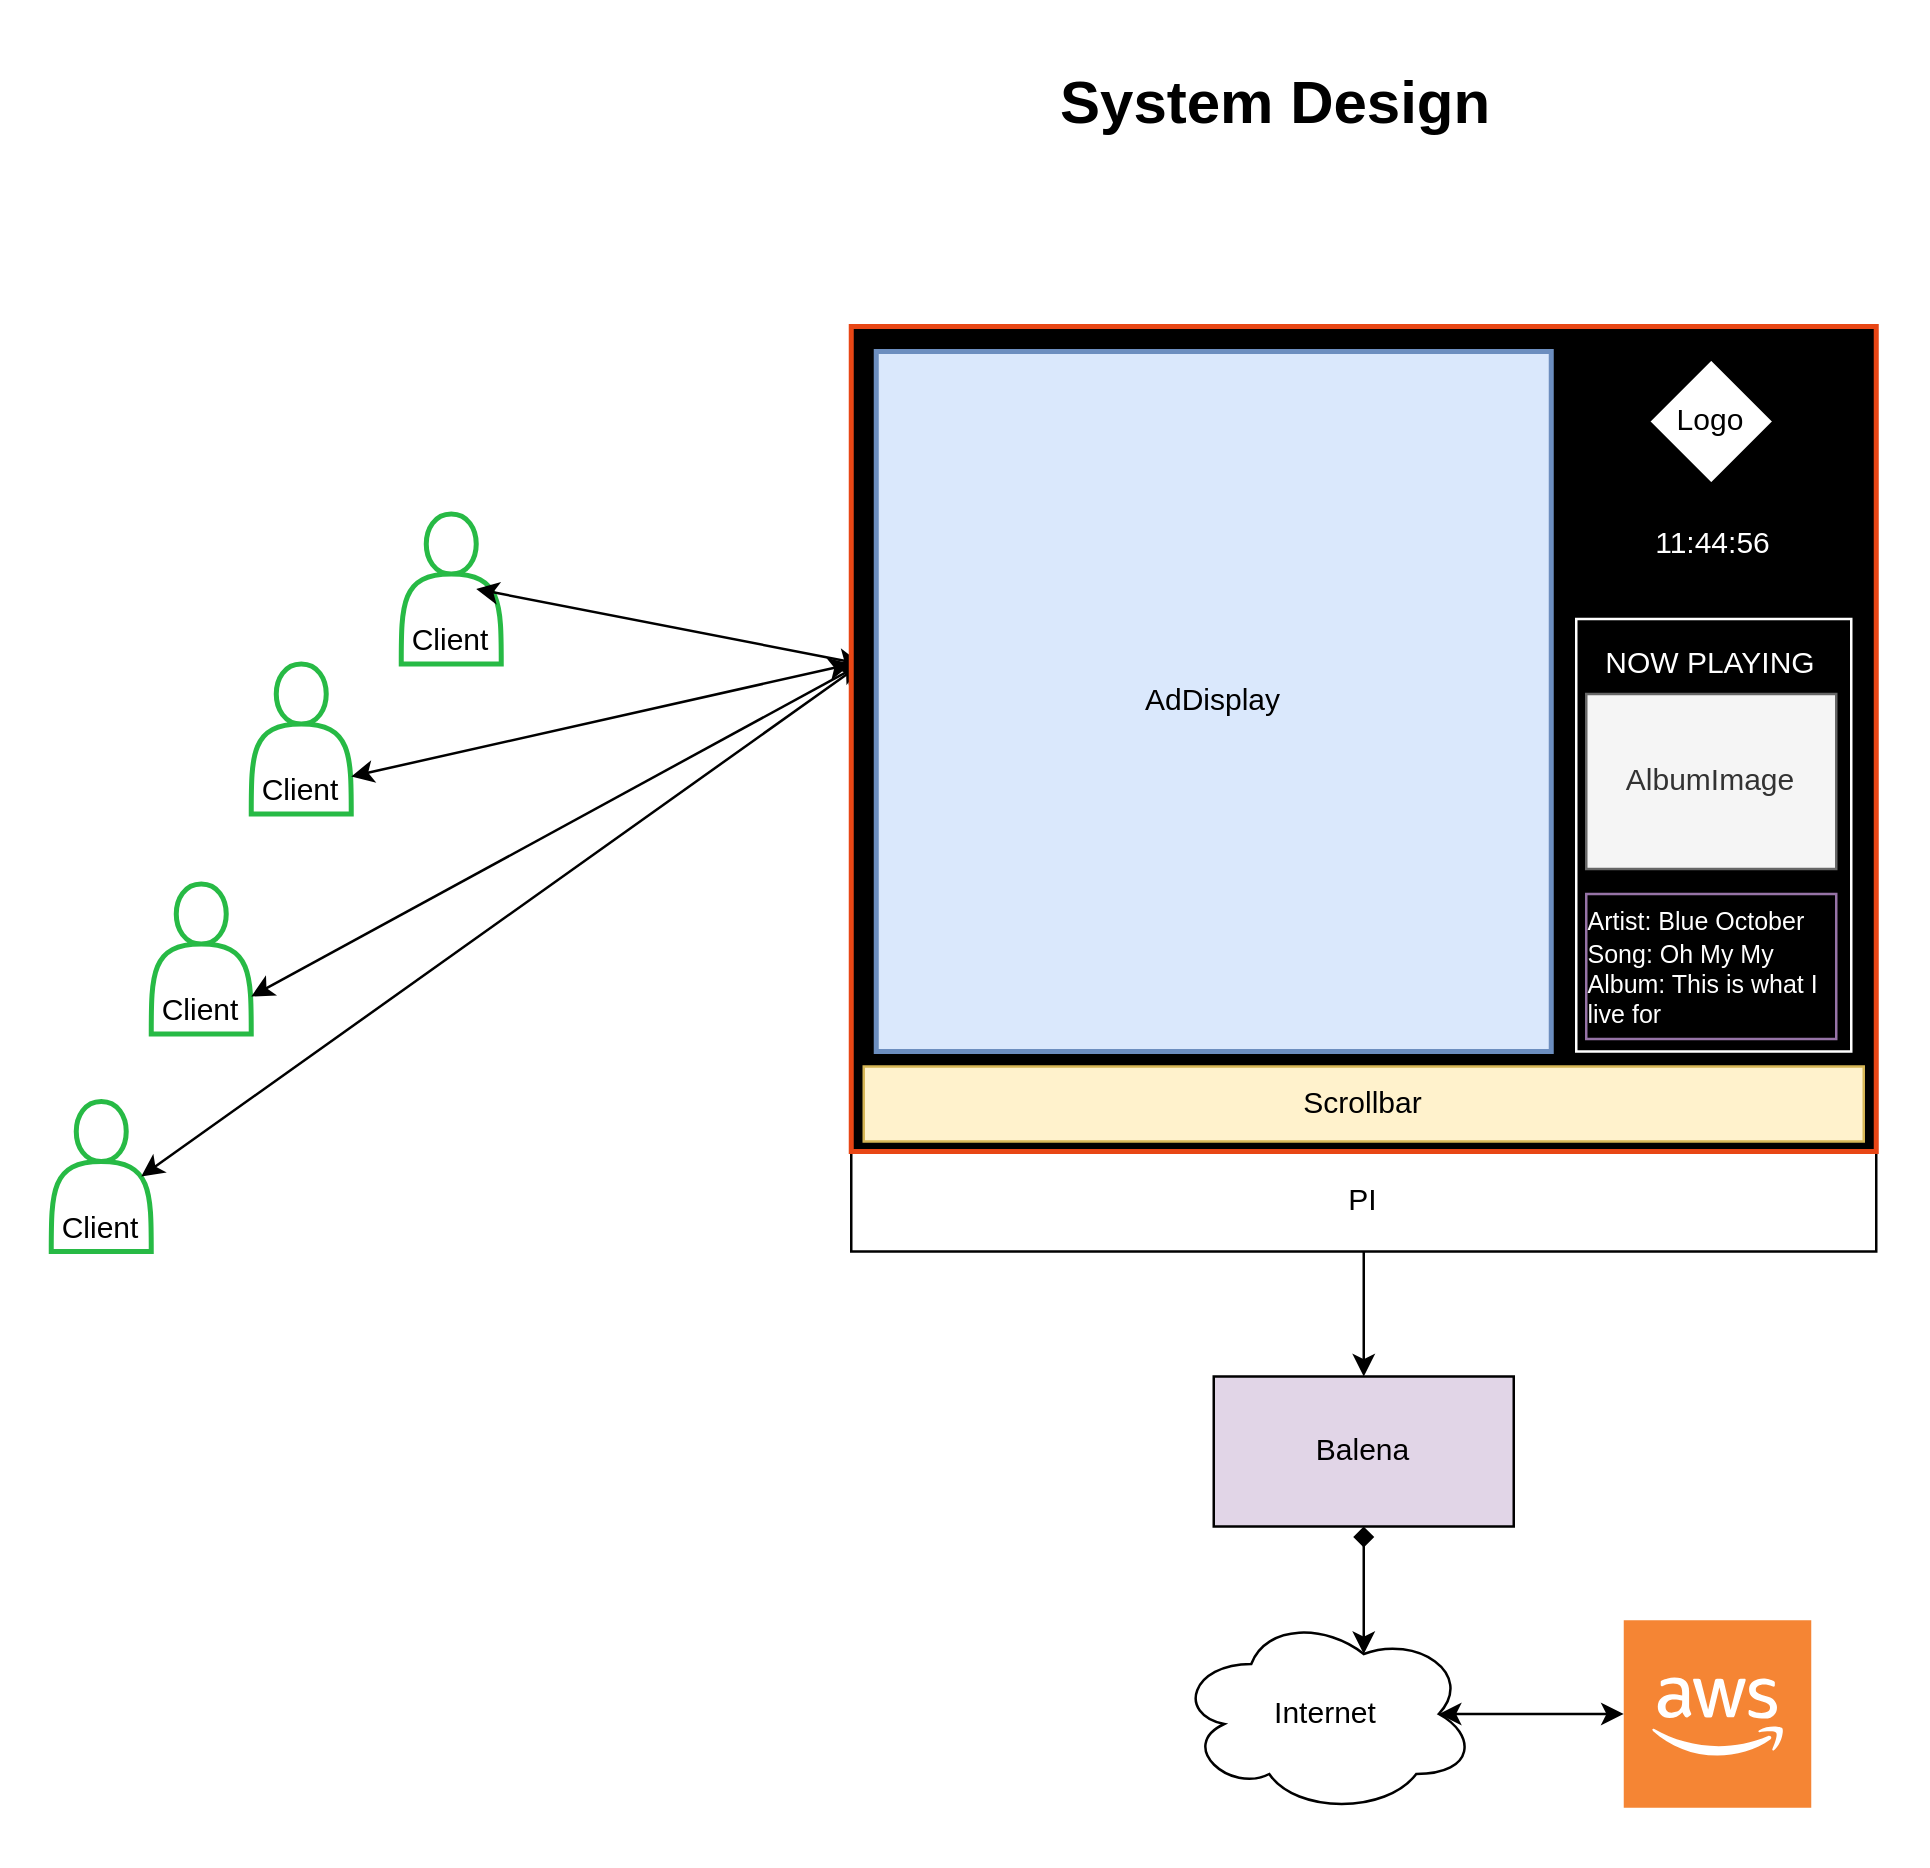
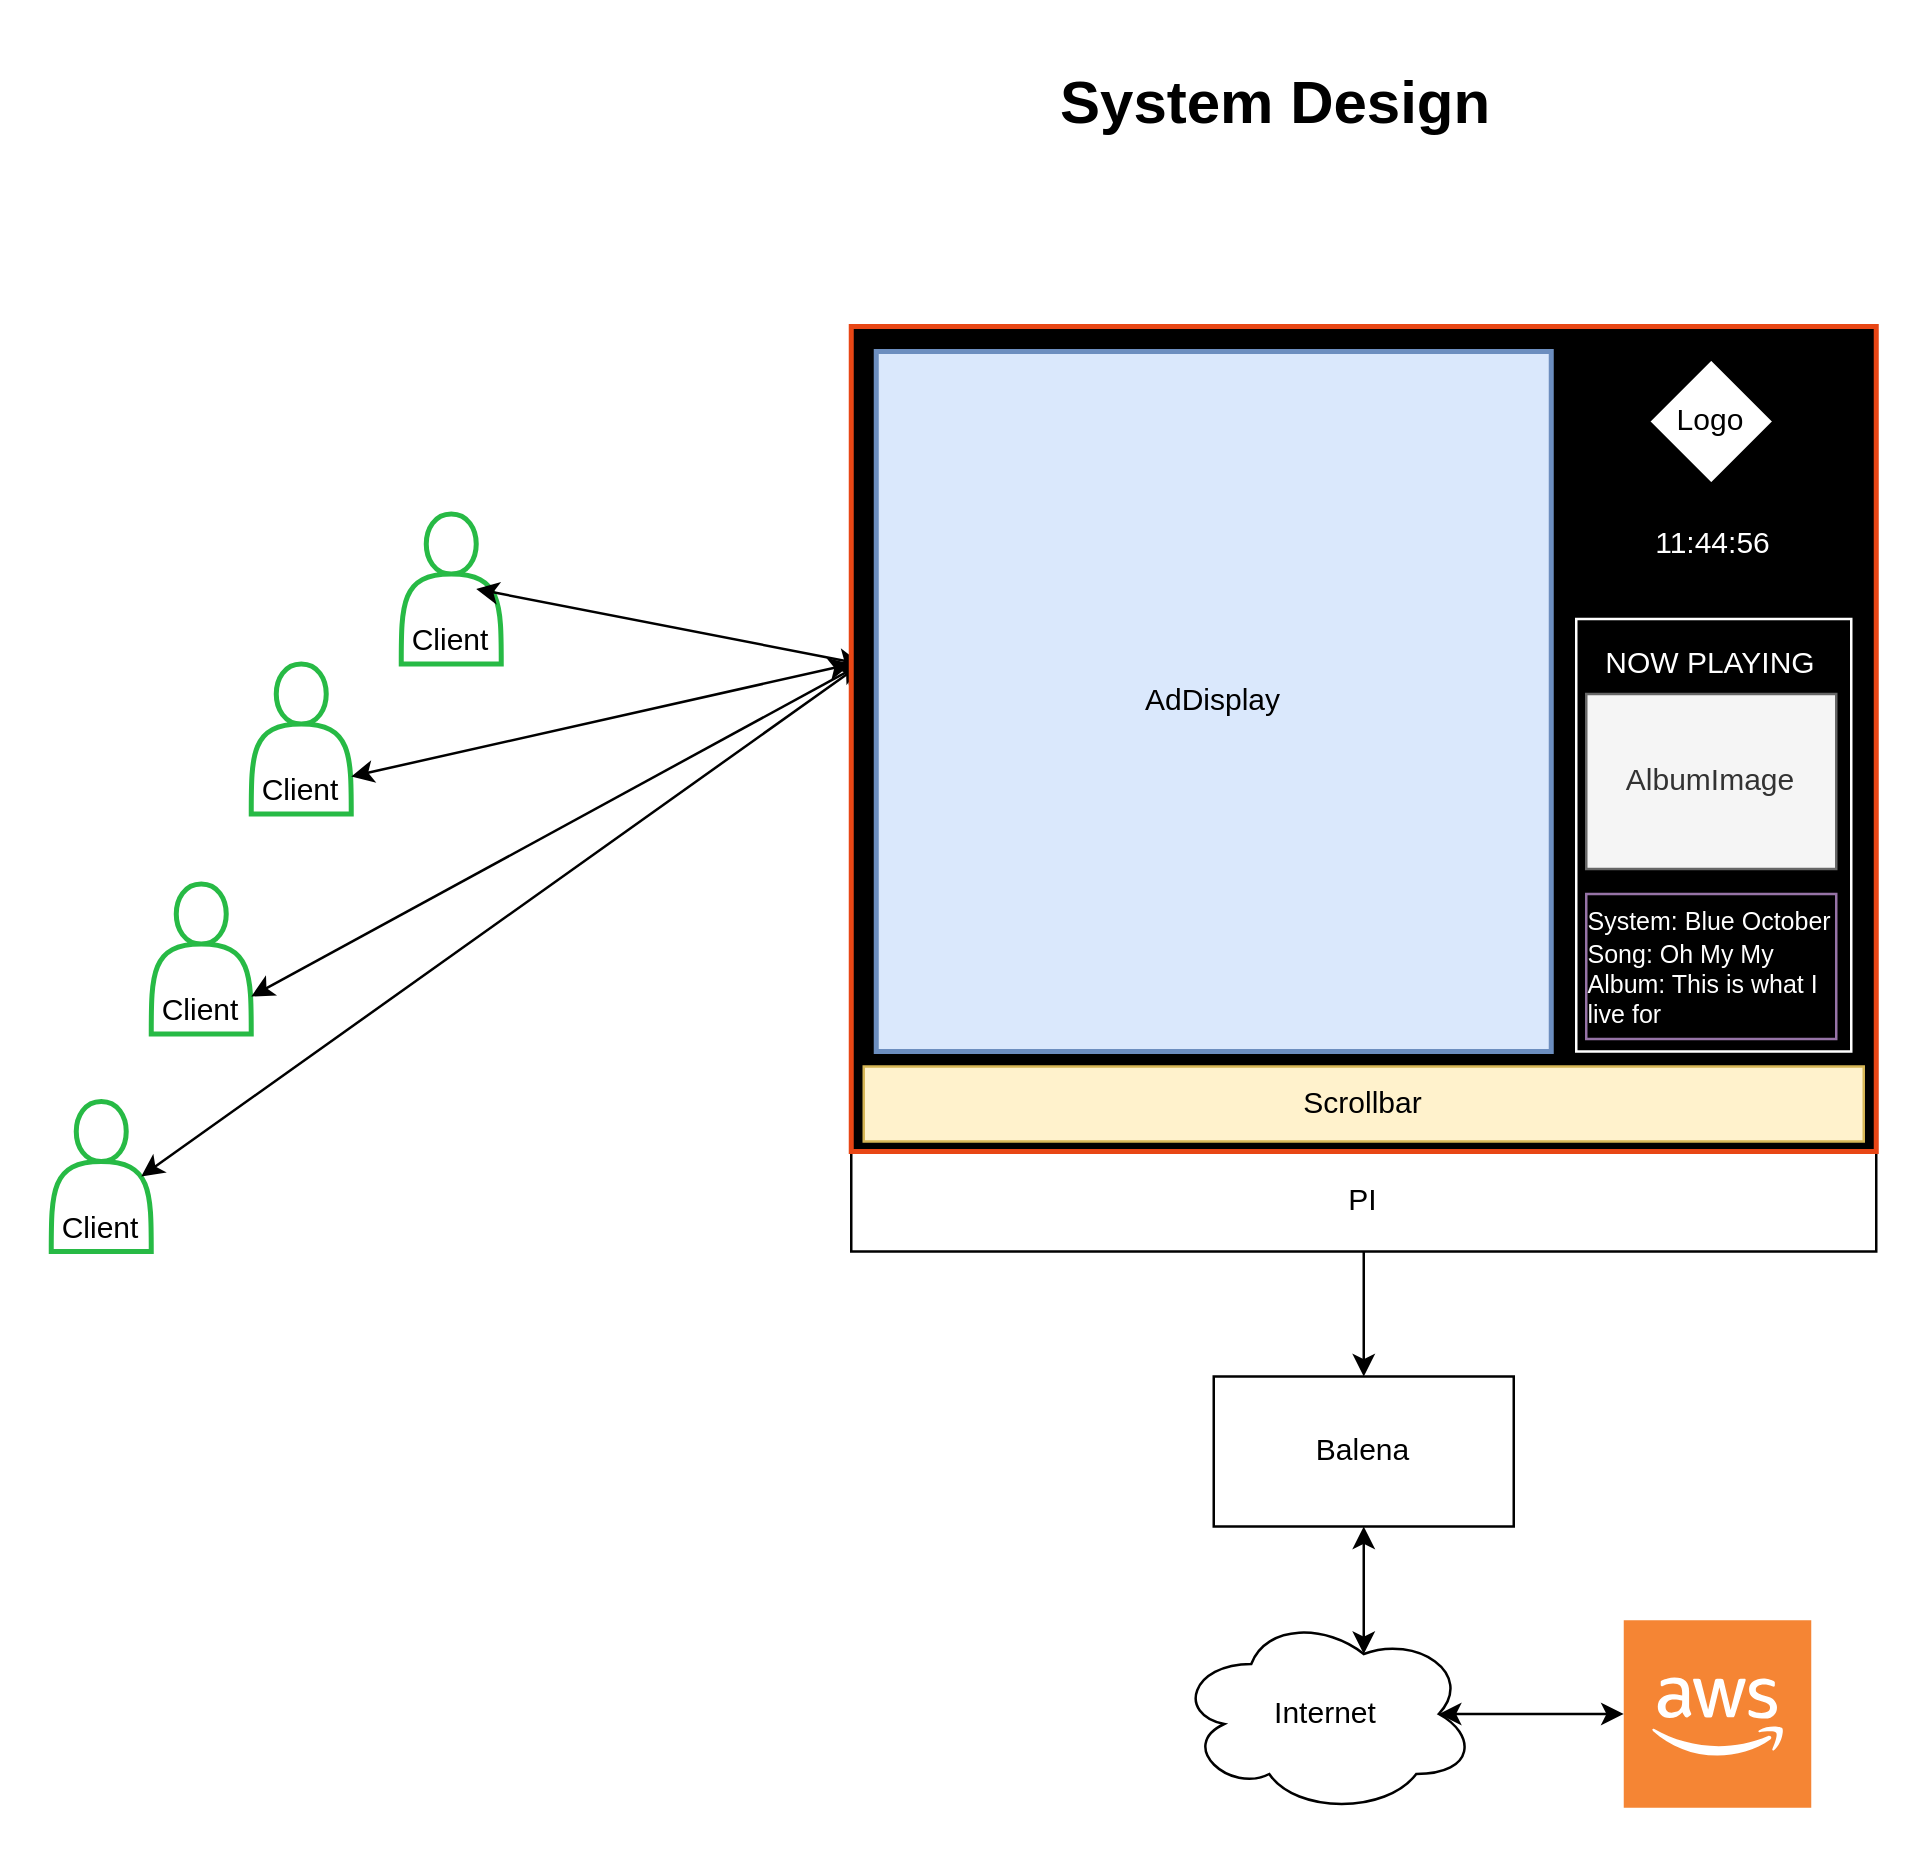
node "Artist: Blue October Song: Oh My My Album: This is what I live for": label "Artist: Blue October Song: Oh My My Album: This is what I live for" -> "System: Blue October Song: Oh My My Album: This is what I live for"
node "Balena": fillcolor #e1d5e7 -> #ffffff
edge "Balena" -- "Internet": arrowhead diamond -> classic
